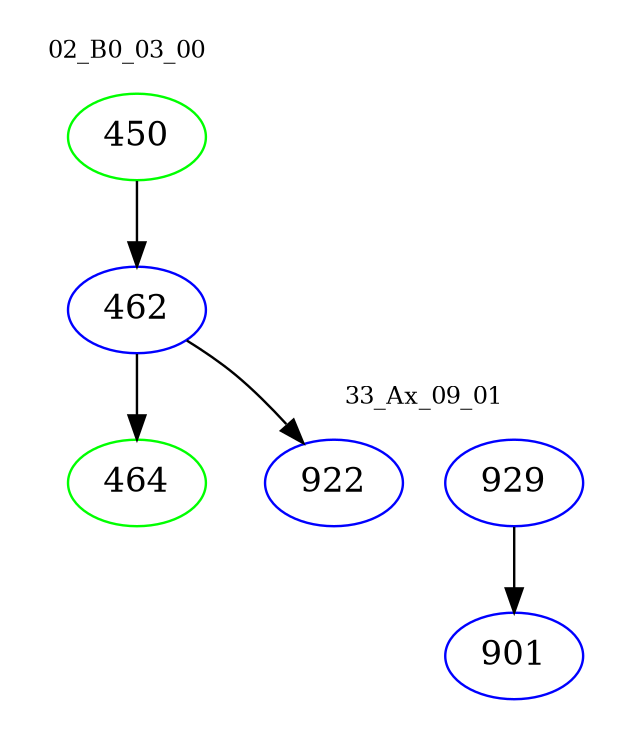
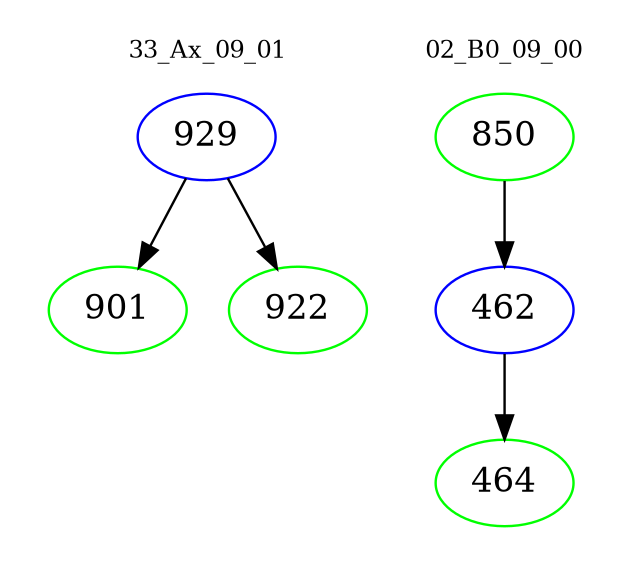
cluster "02_B0_03_00": label "02_B0_03_00" -> "02_B0_09_00"
node "450": label "450" -> "850"
edge "462" -> "922": now "929" -> "922"
node "922": color blue -> green
node "901": color blue -> green
